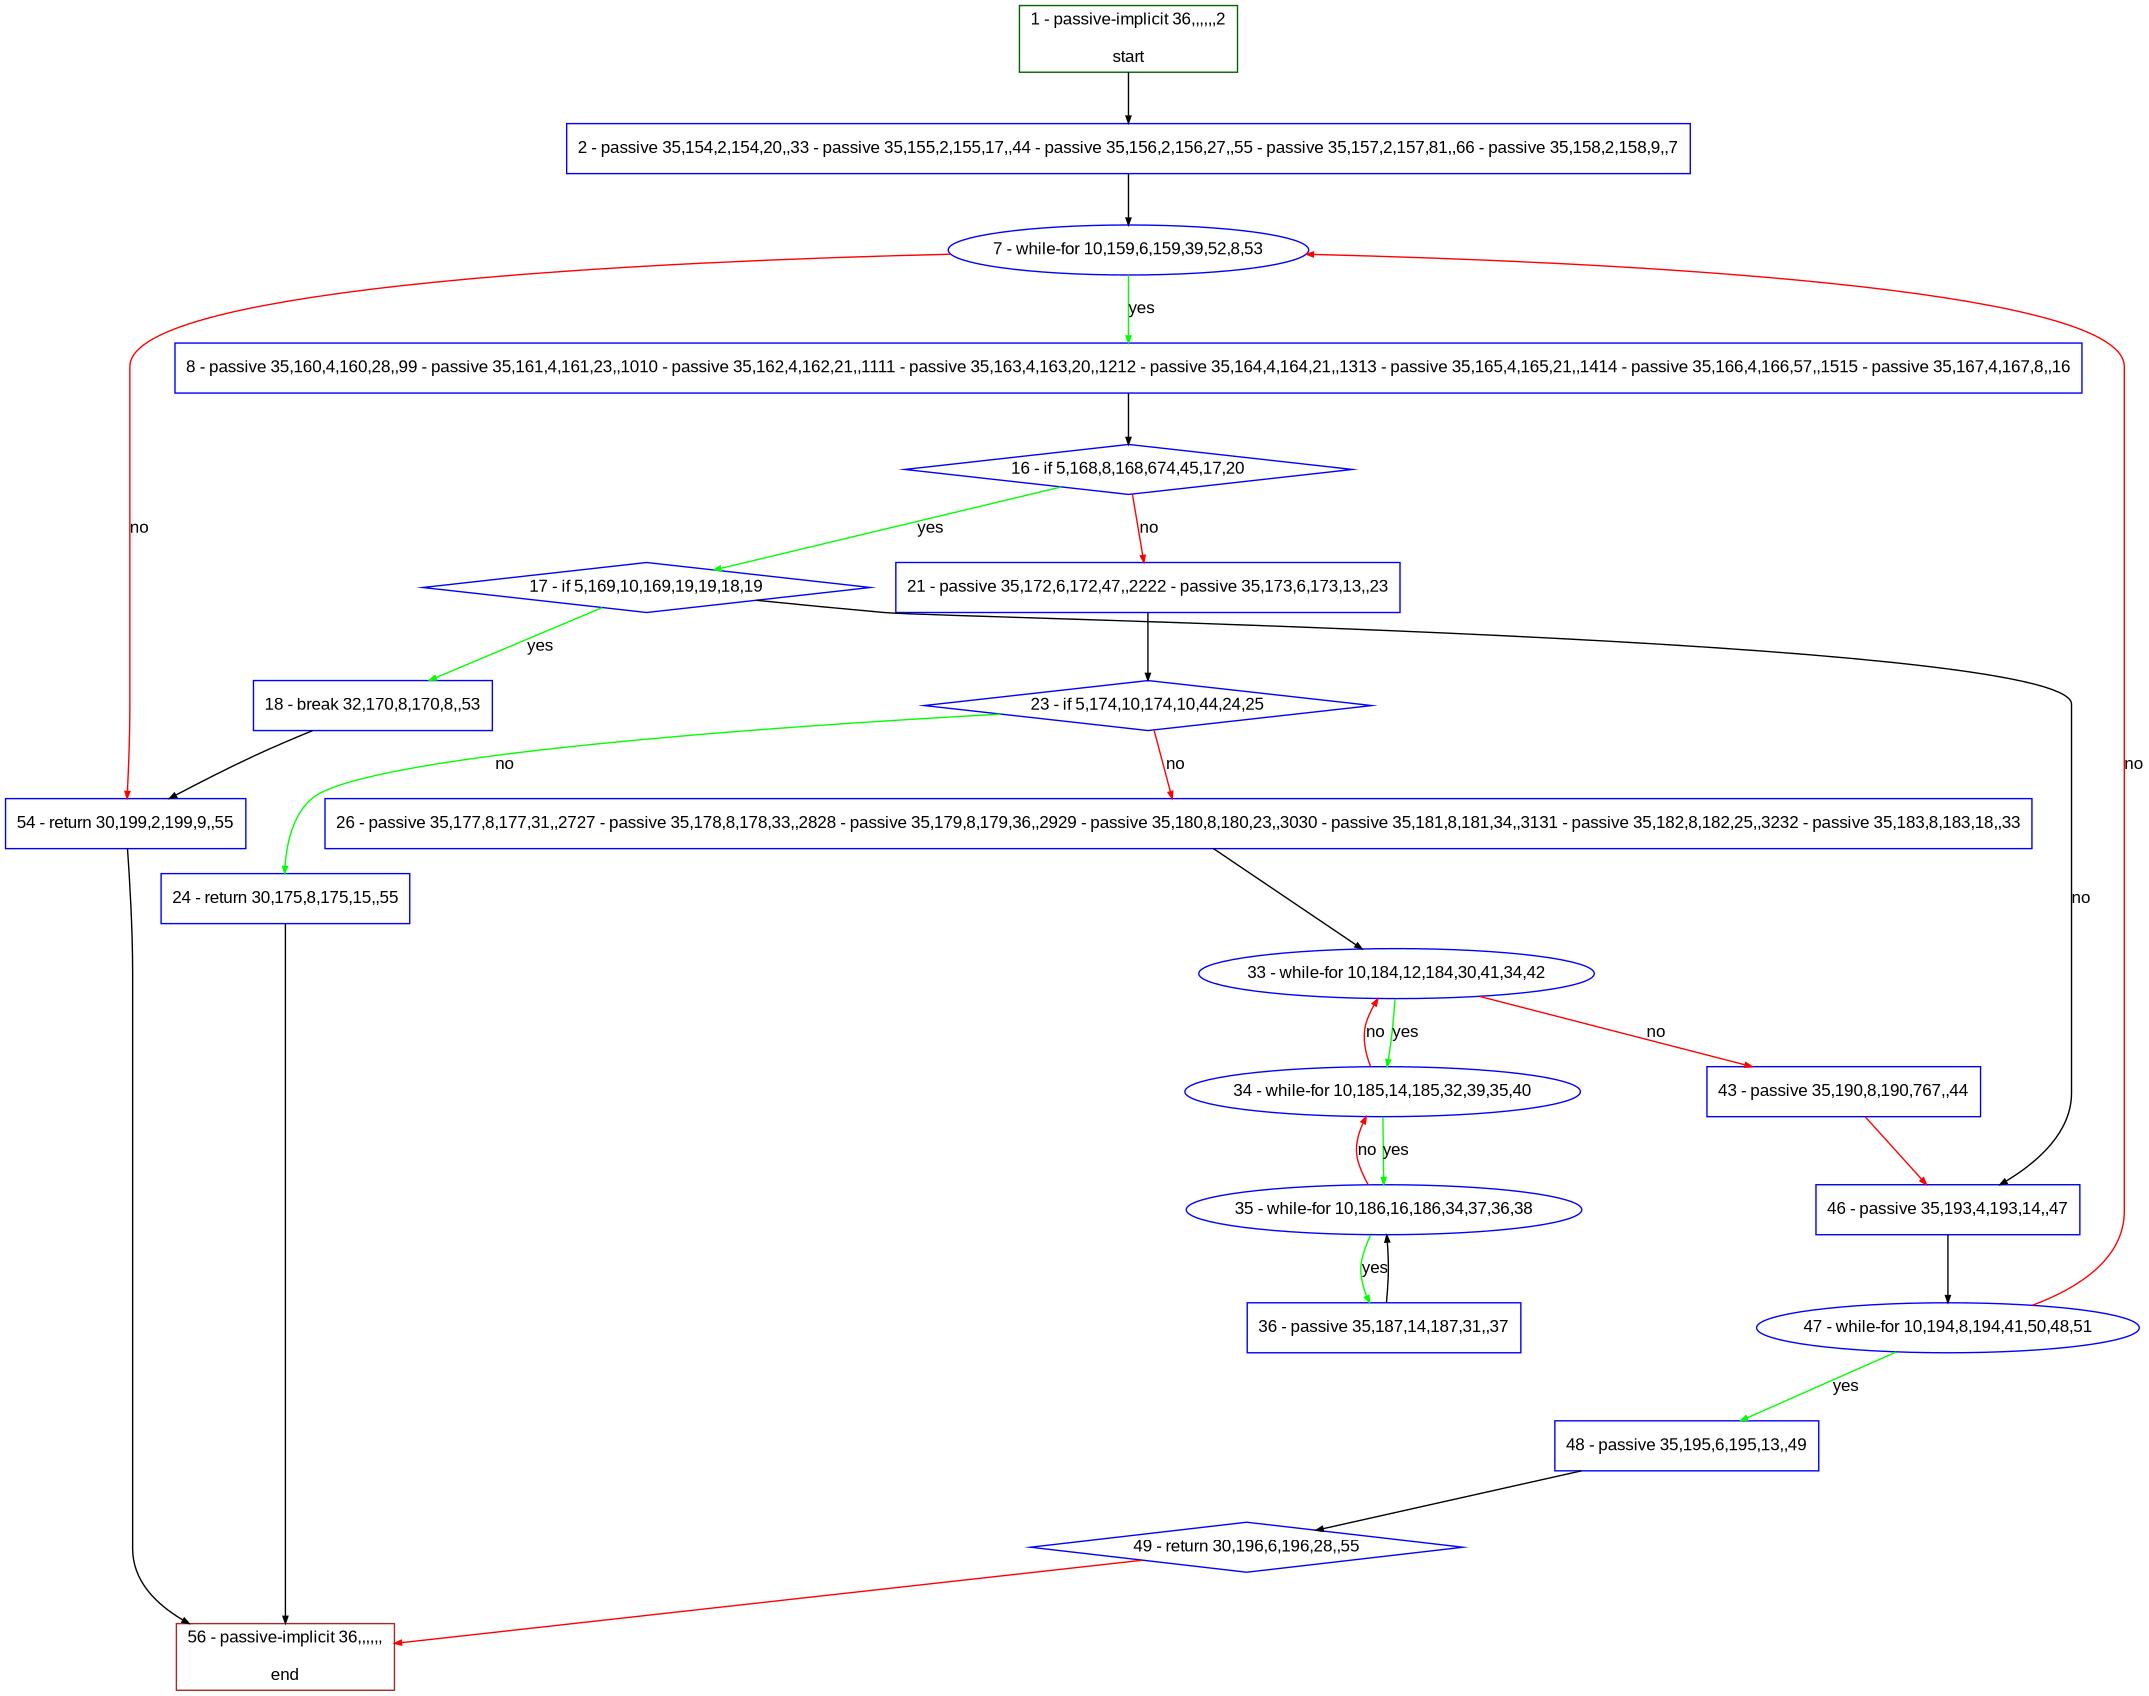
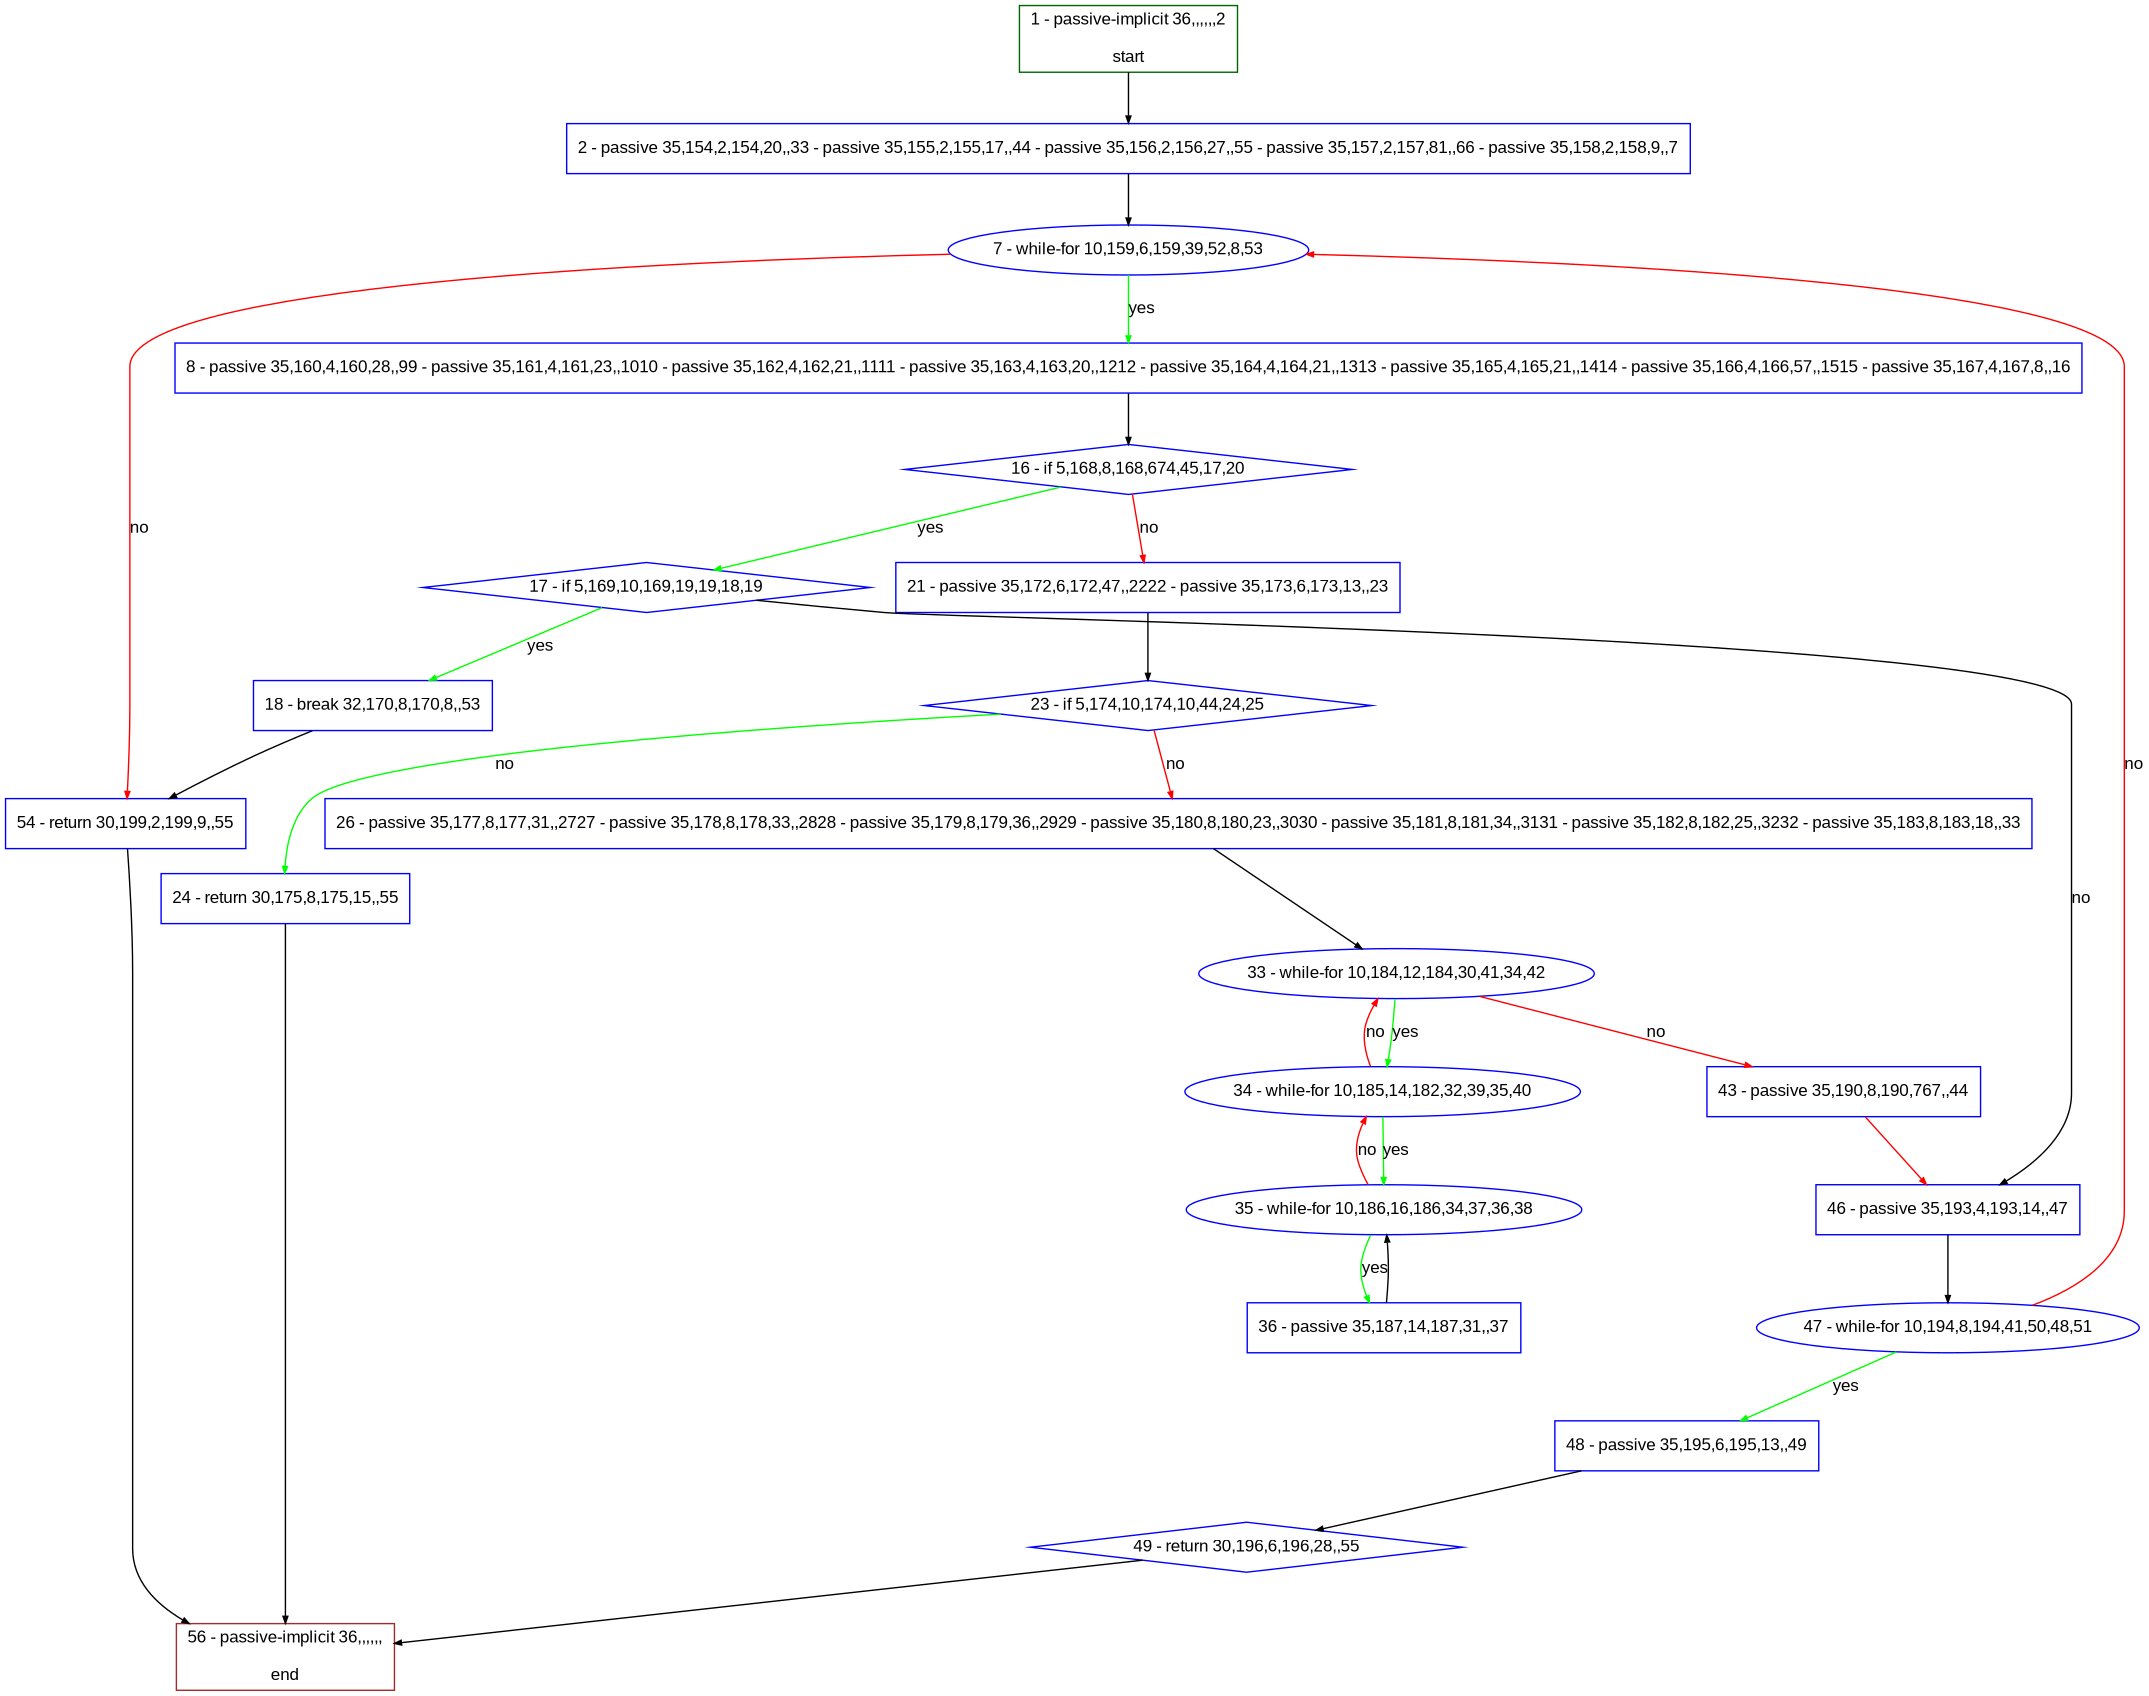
node "34 - while-for 10,185,14,185,32,39,35,40": label "34 - while-for 10,185,14,185,32,39,35,40" -> "34 - while-for 10,185,14,182,32,39,35,40"
edge "49 - return 30,196,6,196,28,,55" -> "56 - passive-implicit 36,,,,,, end": color #ff0000 -> #000000
